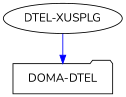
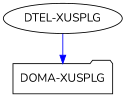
node "DOMA-DTEL": label "DOMA-DTEL" -> "DOMA-XUSPLG"
